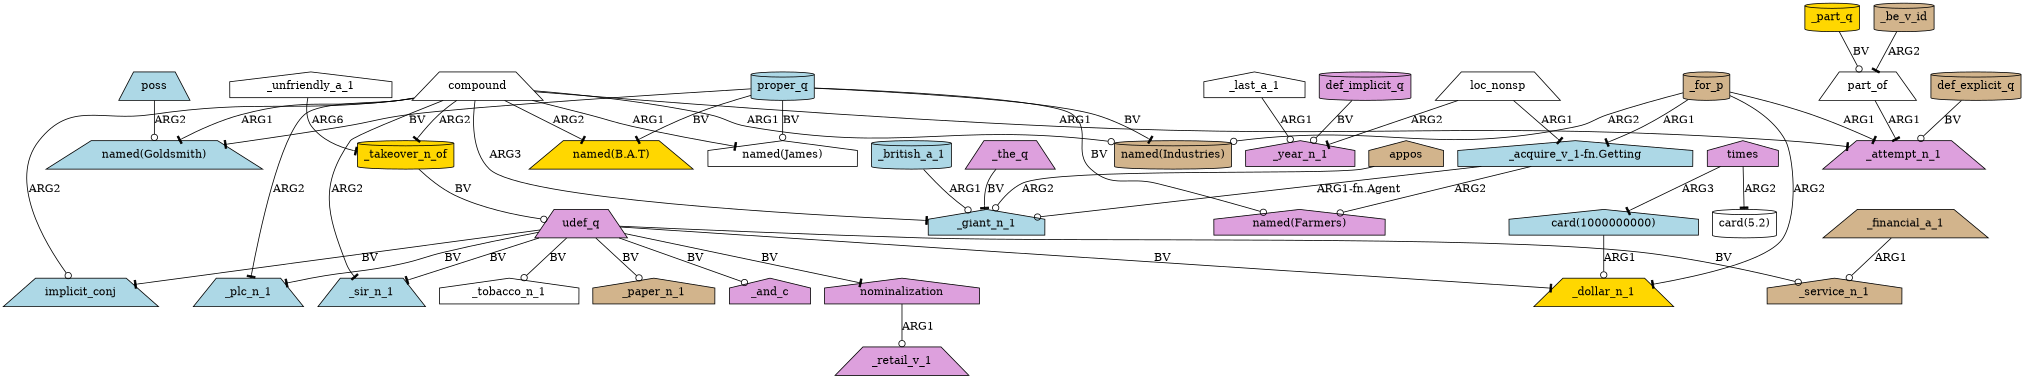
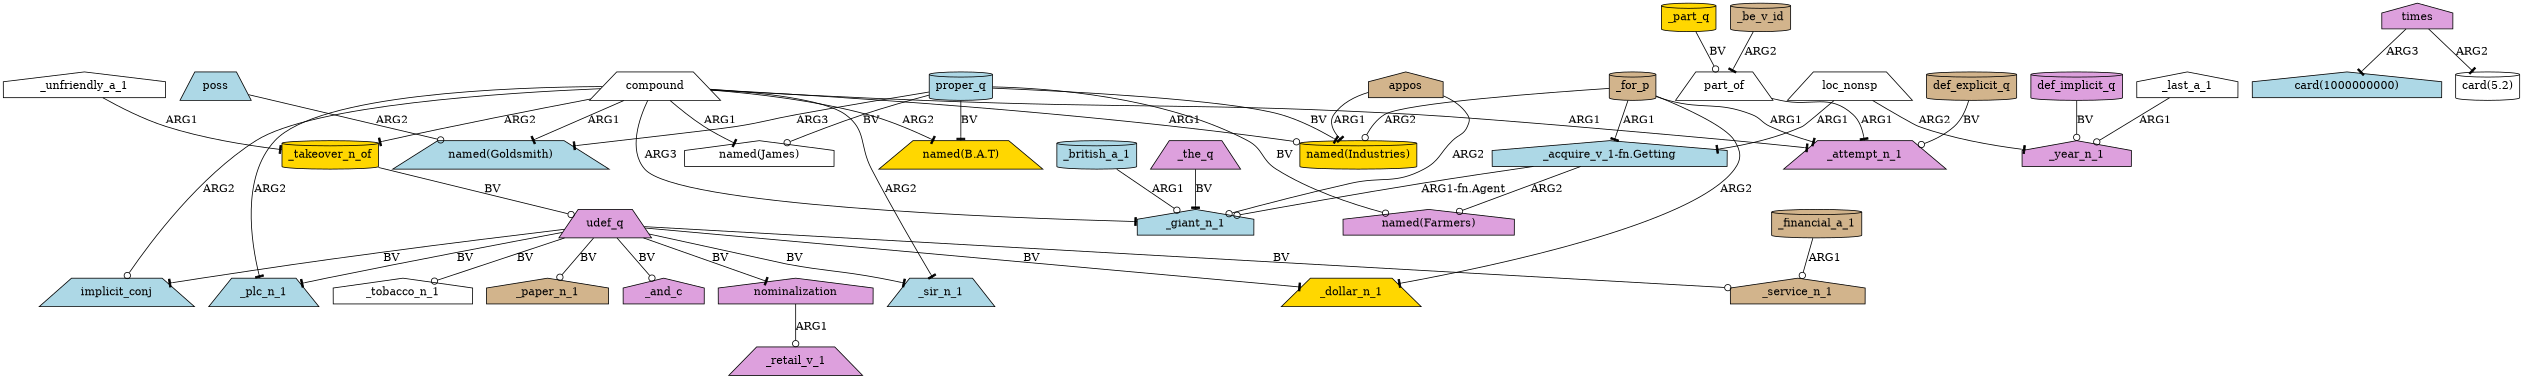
edge "appos" -> "named(Industries)": added, label "ARG1"
edge "_unfriendly_a_1" -> "_takeover_n_of": label "ARG6" -> "ARG1"
edge "proper_q" -> "named(Goldsmith)": label "BV" -> "ARG3"
node "named(Industries)": fillcolor tan -> gold
node "_financial_a_1": shape trapezium -> cylinder
edge "card(1000000000)" -> "_dollar_n_1": removed, label "ARG1"
